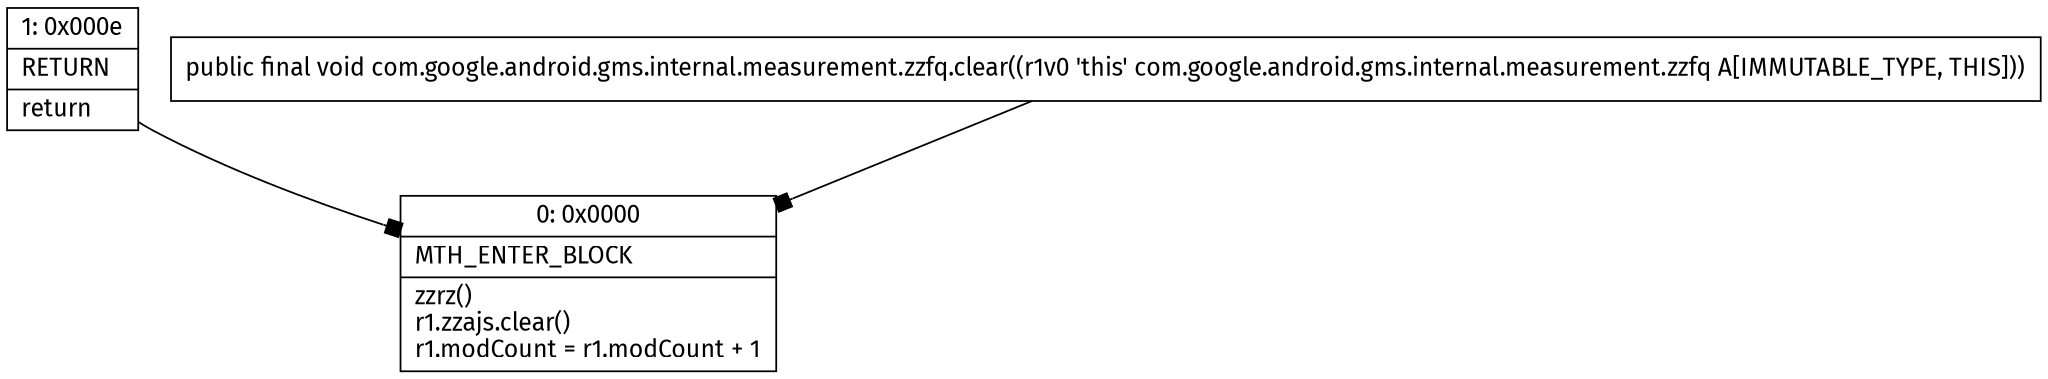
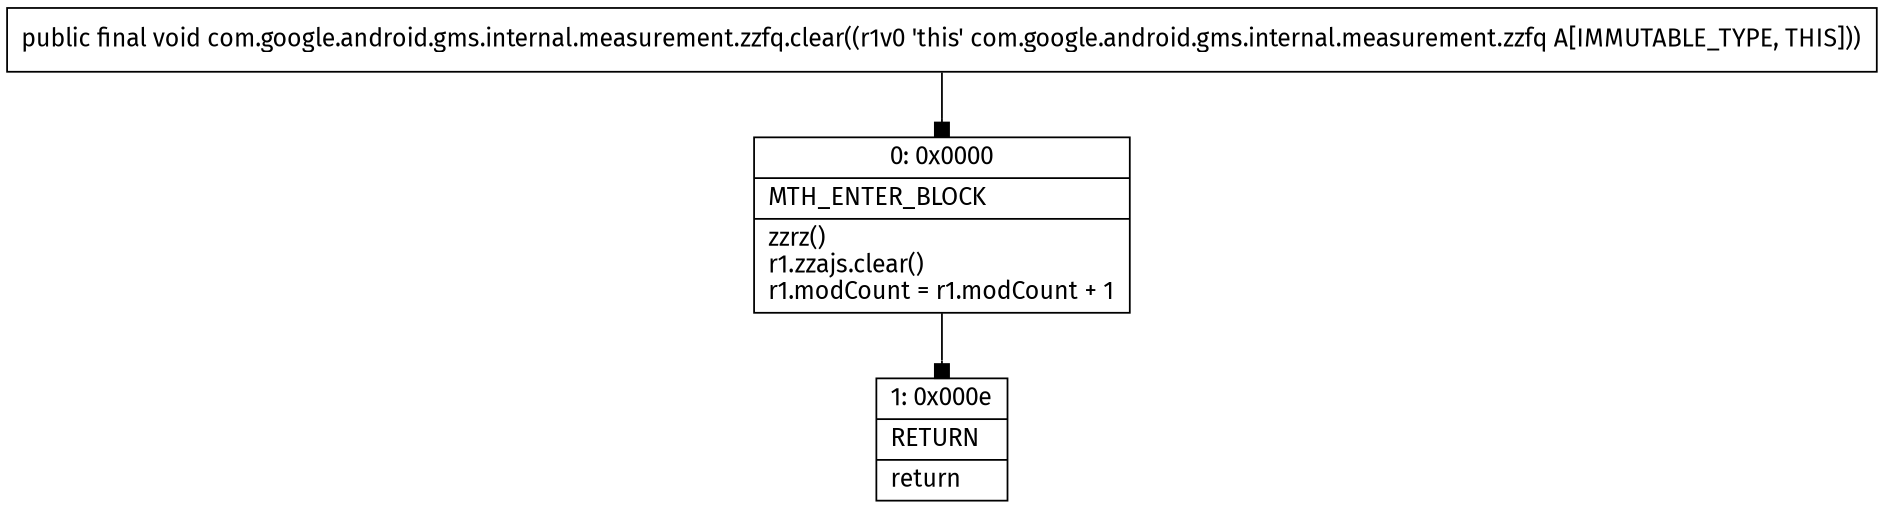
edge "1: 0x000e" -> "0: 0x0000": reversed
